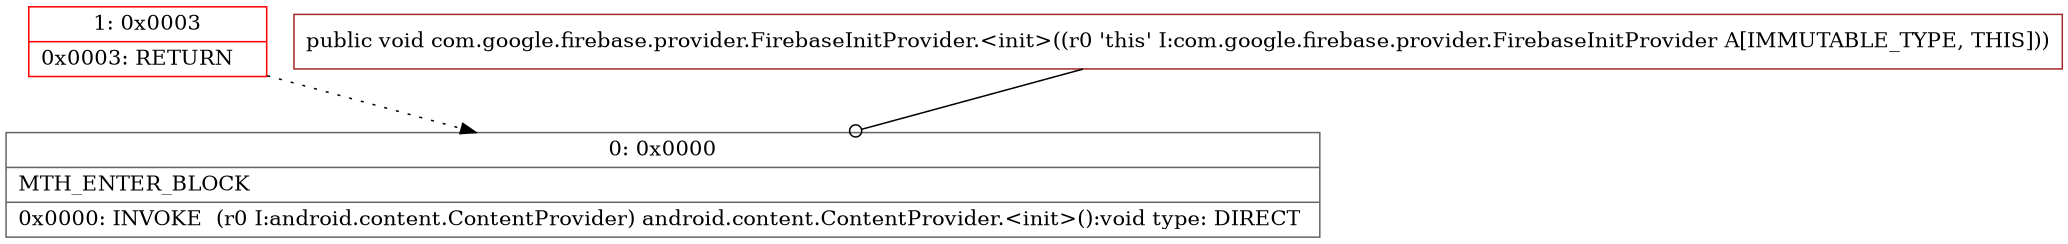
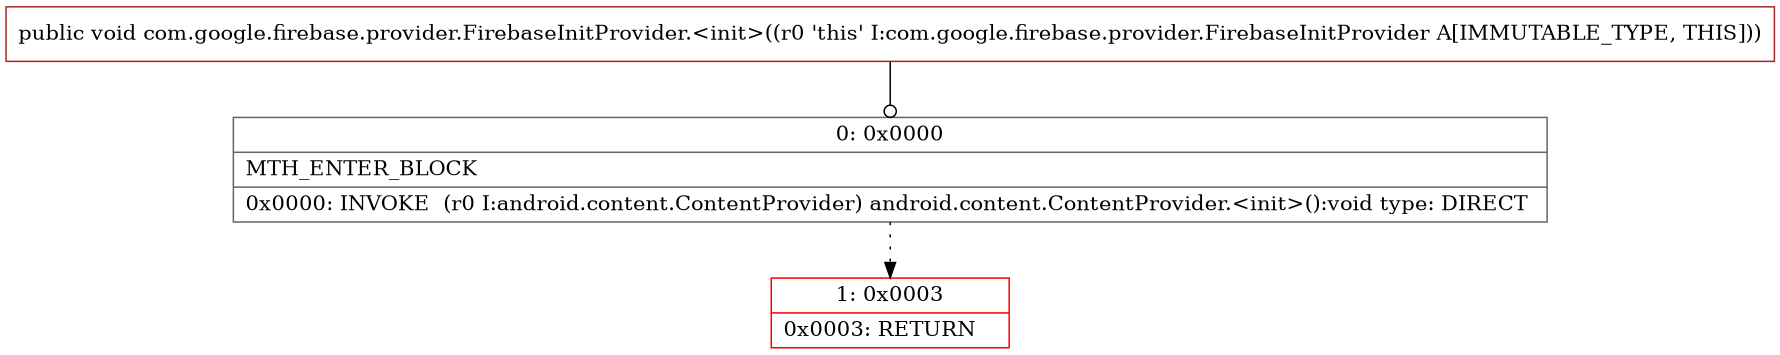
edge "1: 0x0003" -> "0: 0x0000": reversed
